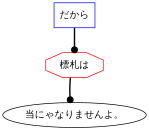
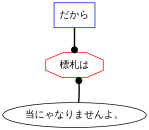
edge "標札は" -> "当にゃなりませんよ。": reversed
